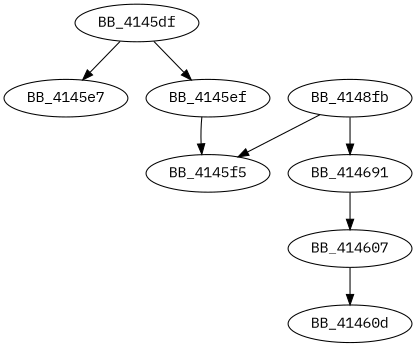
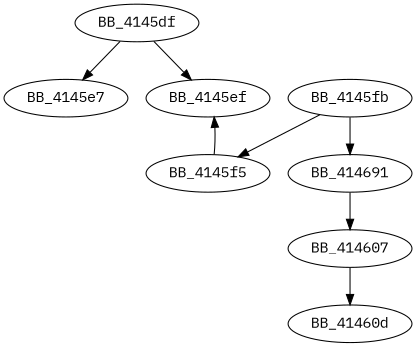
node "BB_4148fb": label "BB_4148fb" -> "BB_4145fb"
edge "BB_4145ef" -> "BB_4145f5": reversed
